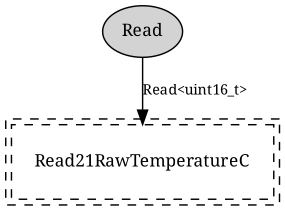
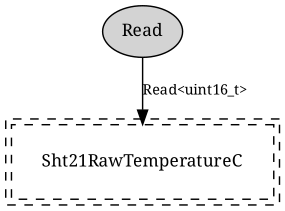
node "Read21RawTemperatureC": label "Read21RawTemperatureC" -> "Sht21RawTemperatureC"
